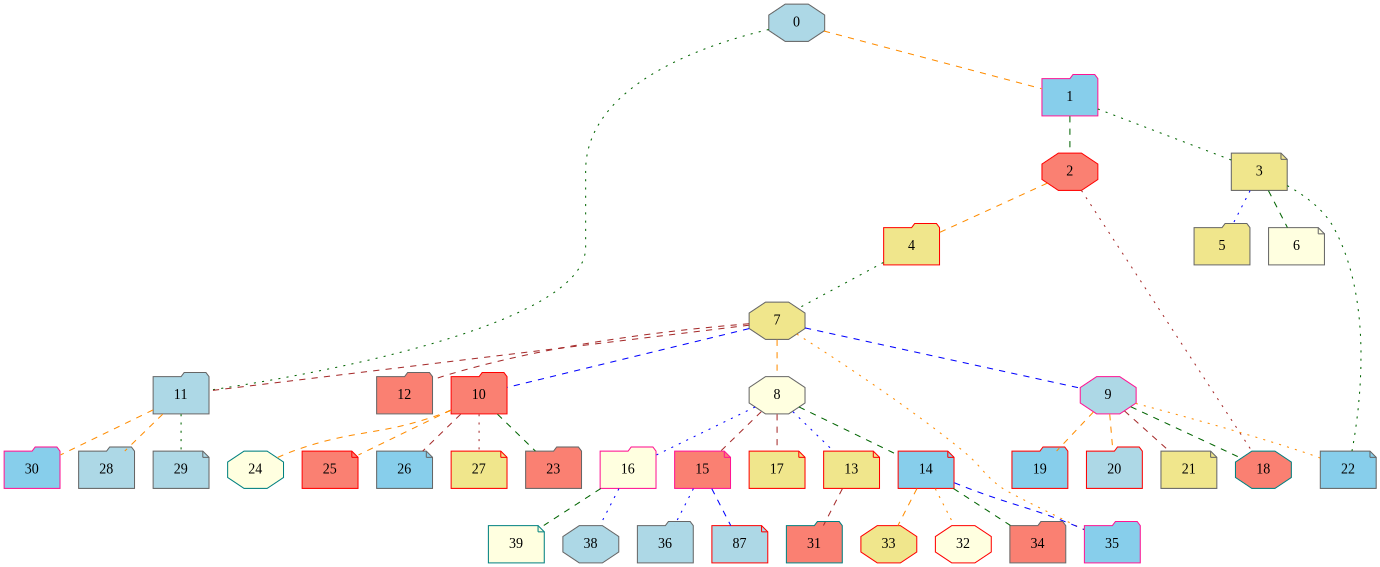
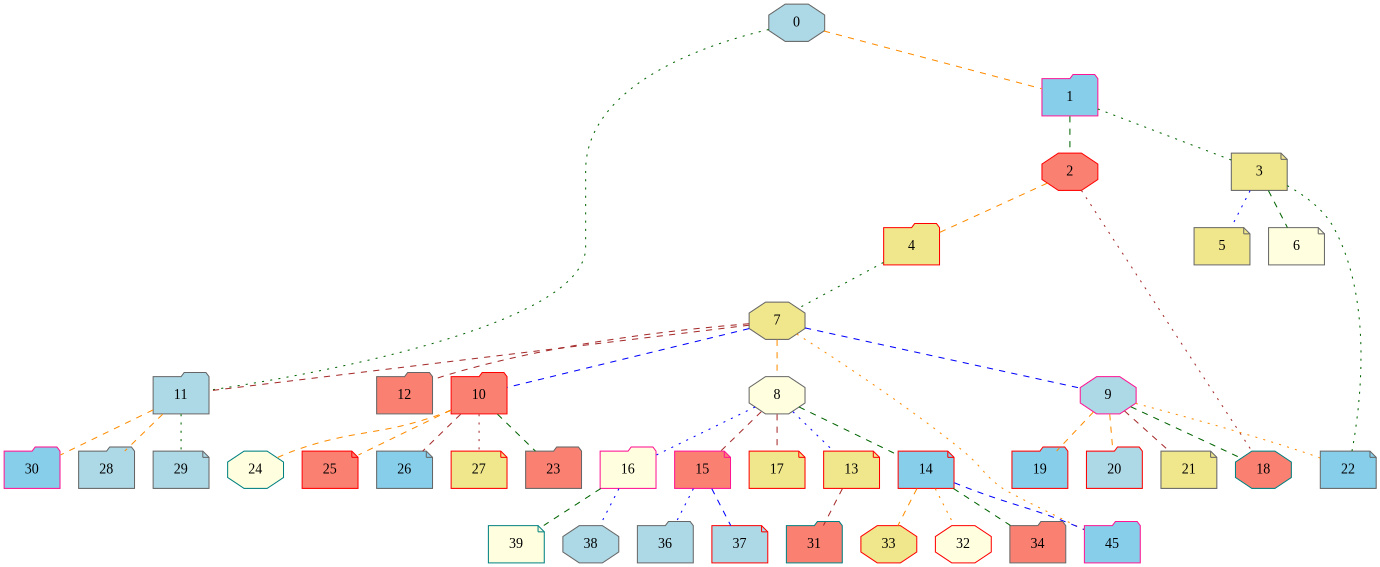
node "5": shape folder -> note
node "87": label "87" -> "37"
node "35": label "35" -> "45"
